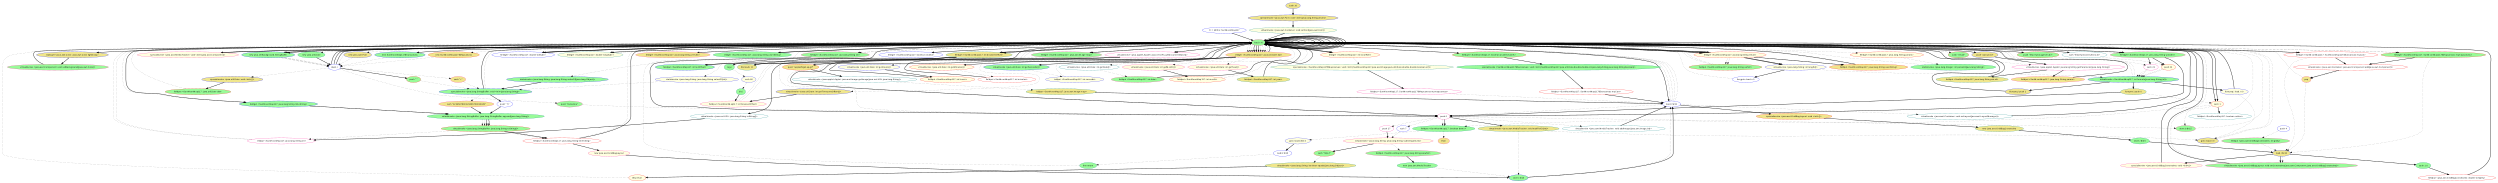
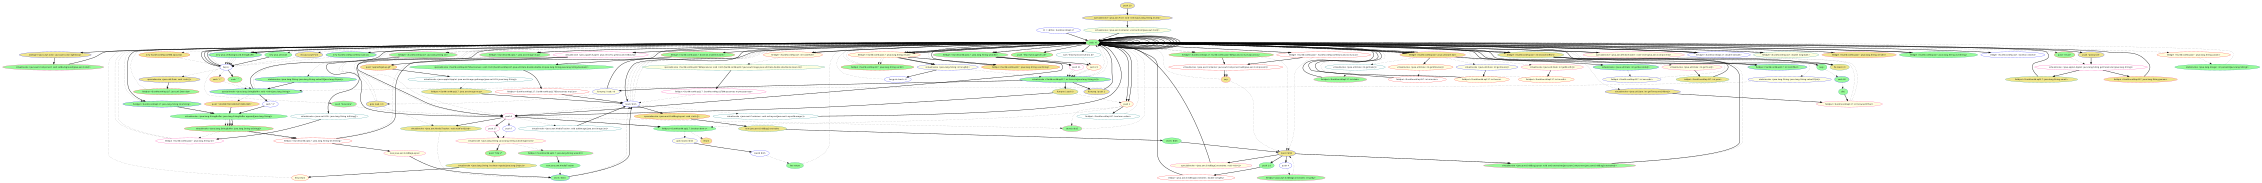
node "push 60": fillcolor lightyellow -> palegreen
edge "push 0" -> "push 27": style dotted -> bold
edge "virtualinvoke <java.awt.MediaTracker: void waitForID(int)>" -> "goto load.r r0": reversed
edge "load.r $r36" -> "push 4": added
